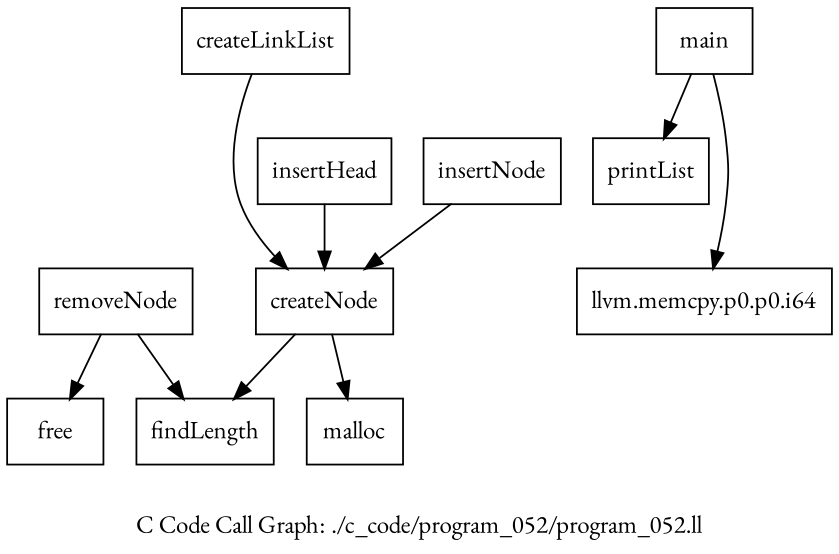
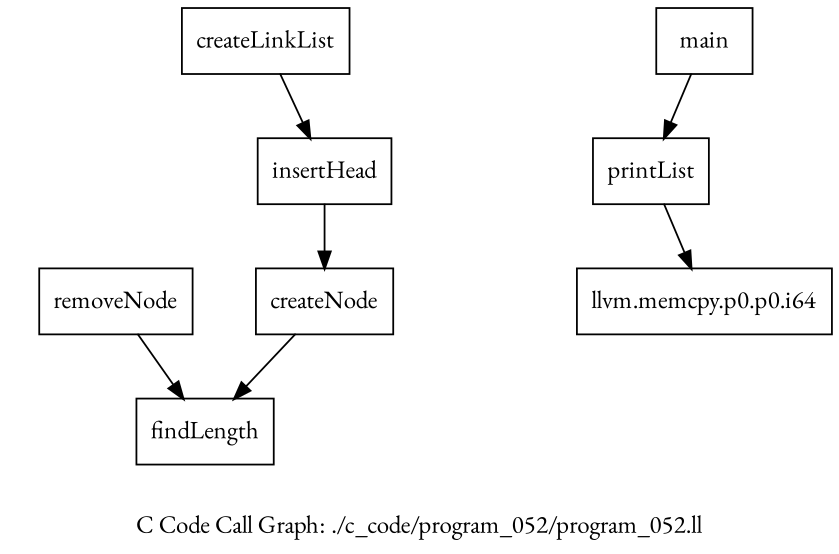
edge "main" -> "llvm.memcpy.p0.p0.i64": now "printList" -> "llvm.memcpy.p0.p0.i64"
edge "createLinkList" -> "createNode": now "createLinkList" -> "insertHead"
node "insertNode": removed
node "free": removed
node "malloc": removed
